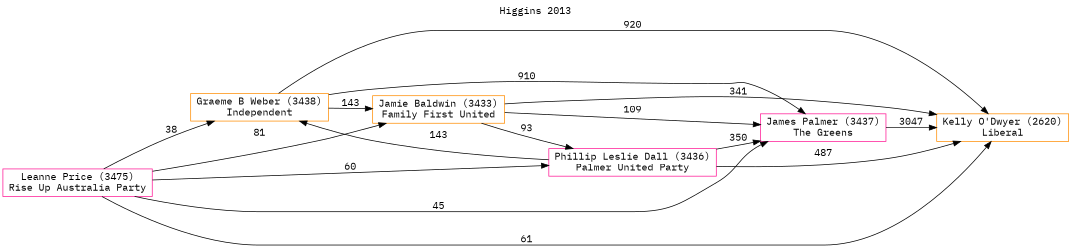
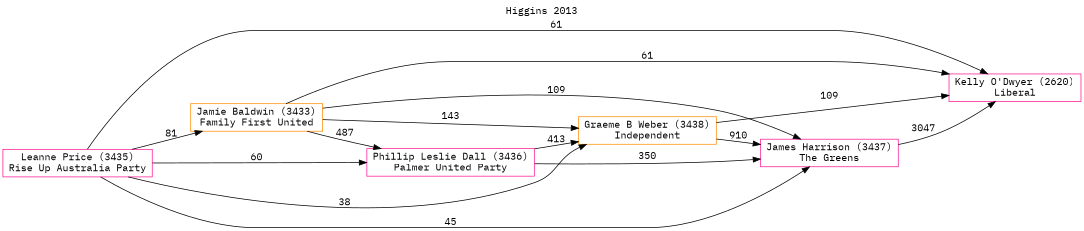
edge "Graeme B Weber (3438) Independent" -> "Kelly O'Dwyer (2620) Liberal": label "920" -> "109"
edge "Jamie Baldwin (3433) Family First United" -> "Kelly O'Dwyer (2620) Liberal": label "341" -> "61"
edge "Graeme B Weber (3438) Independent" -> "Jamie Baldwin (3433) Family First United": reversed
node "James Palmer (3437) The Greens": label "James Palmer (3437) The Greens" -> "James Harrison (3437) The Greens"
node "Kelly O'Dwyer (2620) Liberal": color darkorange -> deeppink
edge "Jamie Baldwin (3433) Family First United" -> "Phillip Leslie Dall (3436) Palmer United Party": label "93" -> "487"
edge "Phillip Leslie Dall (3436) Palmer United Party" -> "Graeme B Weber (3438) Independent": label "143" -> "413"
edge "Phillip Leslie Dall (3436) Palmer United Party" -> "Kelly O'Dwyer (2620) Liberal": removed, label "487"
node "Leanne Price (3475) Rise Up Australia Party": label "Leanne Price (3475) Rise Up Australia Party" -> "Leanne Price (3435) Rise Up Australia Party"
